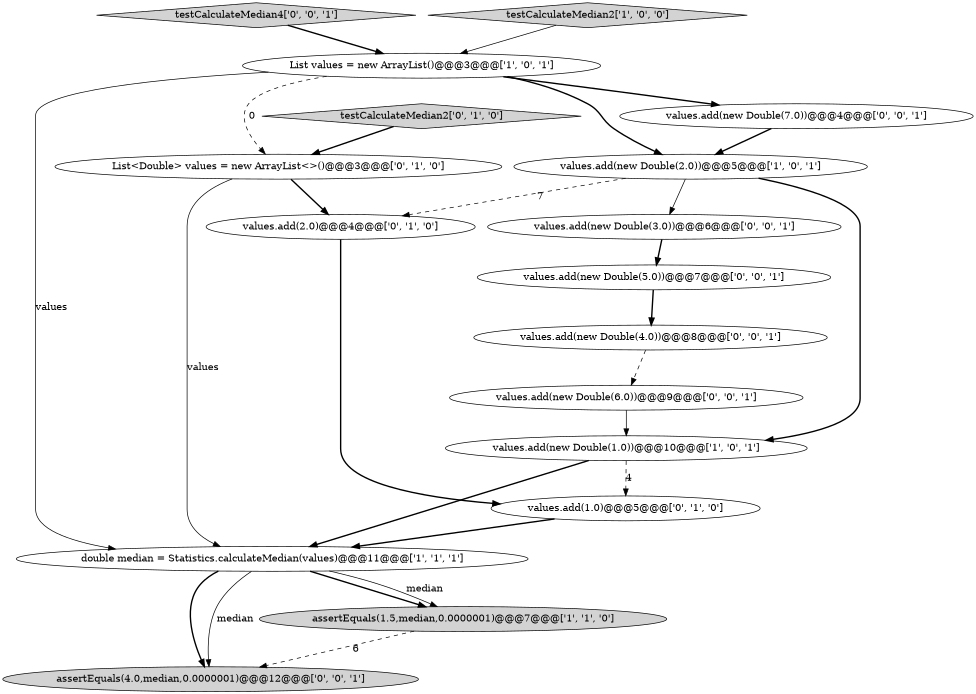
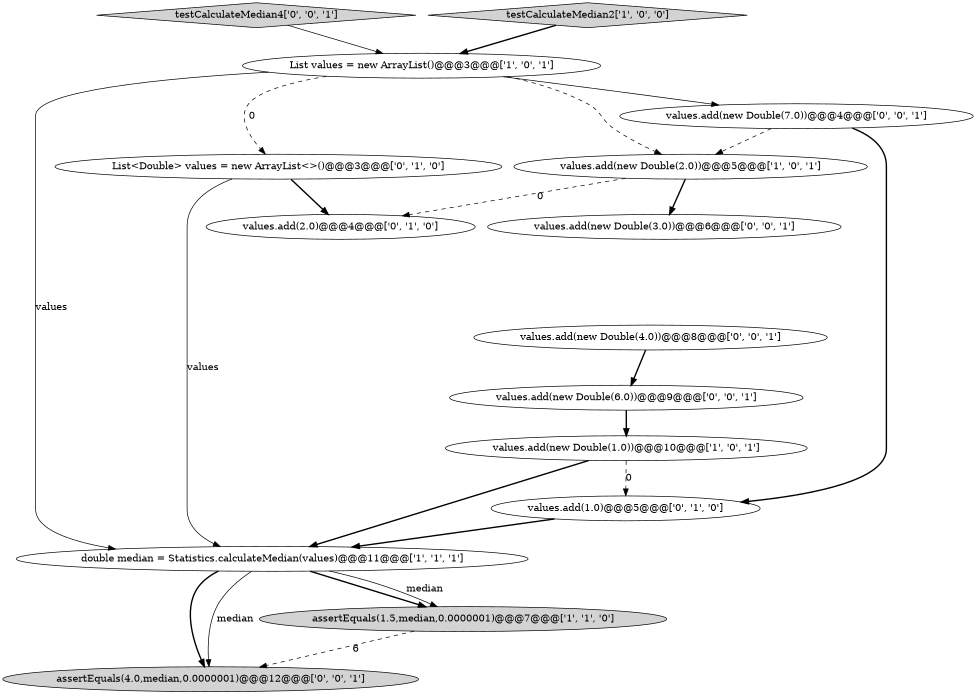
edge "testCalculateMedian4['0', '0', '1']" -> "List values = new ArrayList()@@@3@@@['1', '0', '1']": style bold -> solid
edge "testCalculateMedian2['1', '0', '0']" -> "List values = new ArrayList()@@@3@@@['1', '0', '1']": style solid -> bold
edge "List values = new ArrayList()@@@3@@@['1', '0', '1']" -> "values.add(new Double(7.0))@@@4@@@['0', '0', '1']": style bold -> solid
edge "List values = new ArrayList()@@@3@@@['1', '0', '1']" -> "values.add(new Double(2.0))@@@5@@@['1', '0', '1']": style bold -> dashed
node "testCalculateMedian2['0', '1', '0']": removed
edge "values.add(new Double(7.0))@@@4@@@['0', '0', '1']" -> "values.add(new Double(2.0))@@@5@@@['1', '0', '1']": style bold -> dashed
edge "values.add(new Double(2.0))@@@5@@@['1', '0', '1']" -> "values.add(new Double(3.0))@@@6@@@['0', '0', '1']": style solid -> bold
edge "values.add(new Double(2.0))@@@5@@@['1', '0', '1']" -> "values.add(2.0)@@@4@@@['0', '1', '0']": label "7" -> "0"
node "values.add(new Double(5.0))@@@7@@@['0', '0', '1']": removed
edge "values.add(new Double(2.0))@@@5@@@['1', '0', '1']" -> "values.add(new Double(1.0))@@@10@@@['1', '0', '1']": removed
edge "values.add(new Double(4.0))@@@8@@@['0', '0', '1']" -> "values.add(new Double(6.0))@@@9@@@['0', '0', '1']": style dashed -> bold
edge "values.add(new Double(6.0))@@@9@@@['0', '0', '1']" -> "values.add(new Double(1.0))@@@10@@@['1', '0', '1']": style solid -> bold
edge "values.add(2.0)@@@4@@@['0', '1', '0']" -> "values.add(1.0)@@@5@@@['0', '1', '0']": now "values.add(new Double(7.0))@@@4@@@['0', '0', '1']" -> "values.add(1.0)@@@5@@@['0', '1', '0']"
edge "values.add(new Double(1.0))@@@10@@@['1', '0', '1']" -> "values.add(1.0)@@@5@@@['0', '1', '0']": label "4" -> "0"
